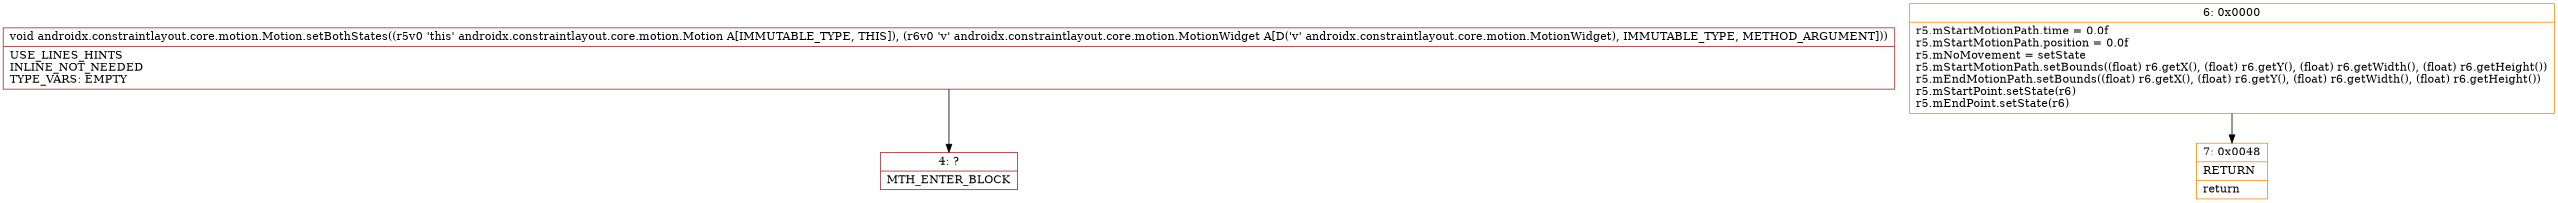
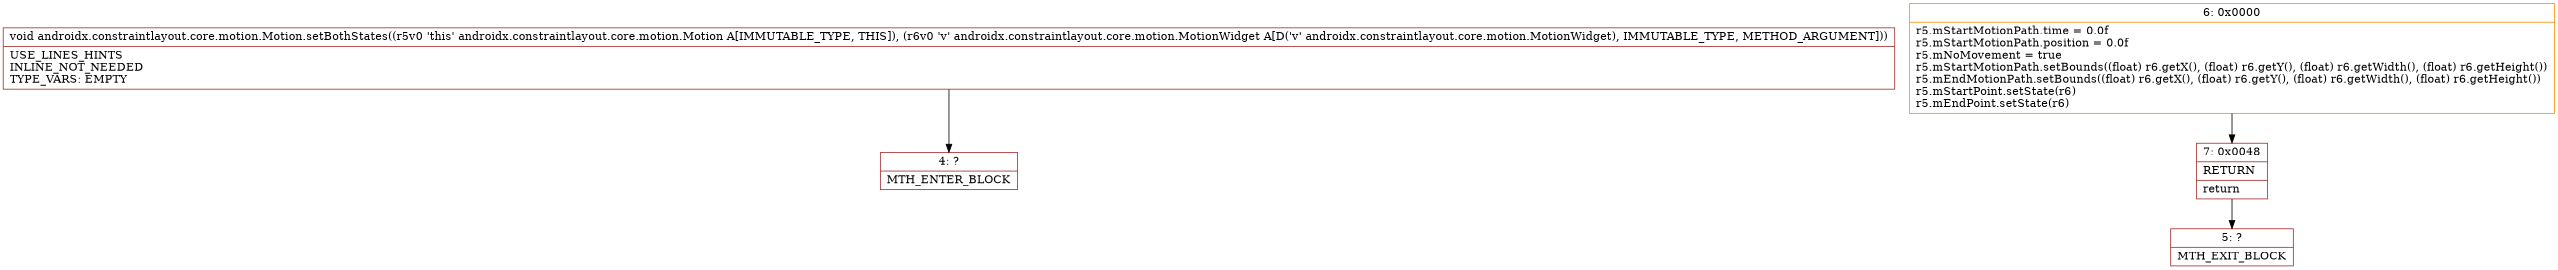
node "6: 0x0000": text "r5.mNoMovement = setState" -> "r5.mNoMovement = true"
node "7: 0x0048": color darkorange -> brown
node "5: ?": added
